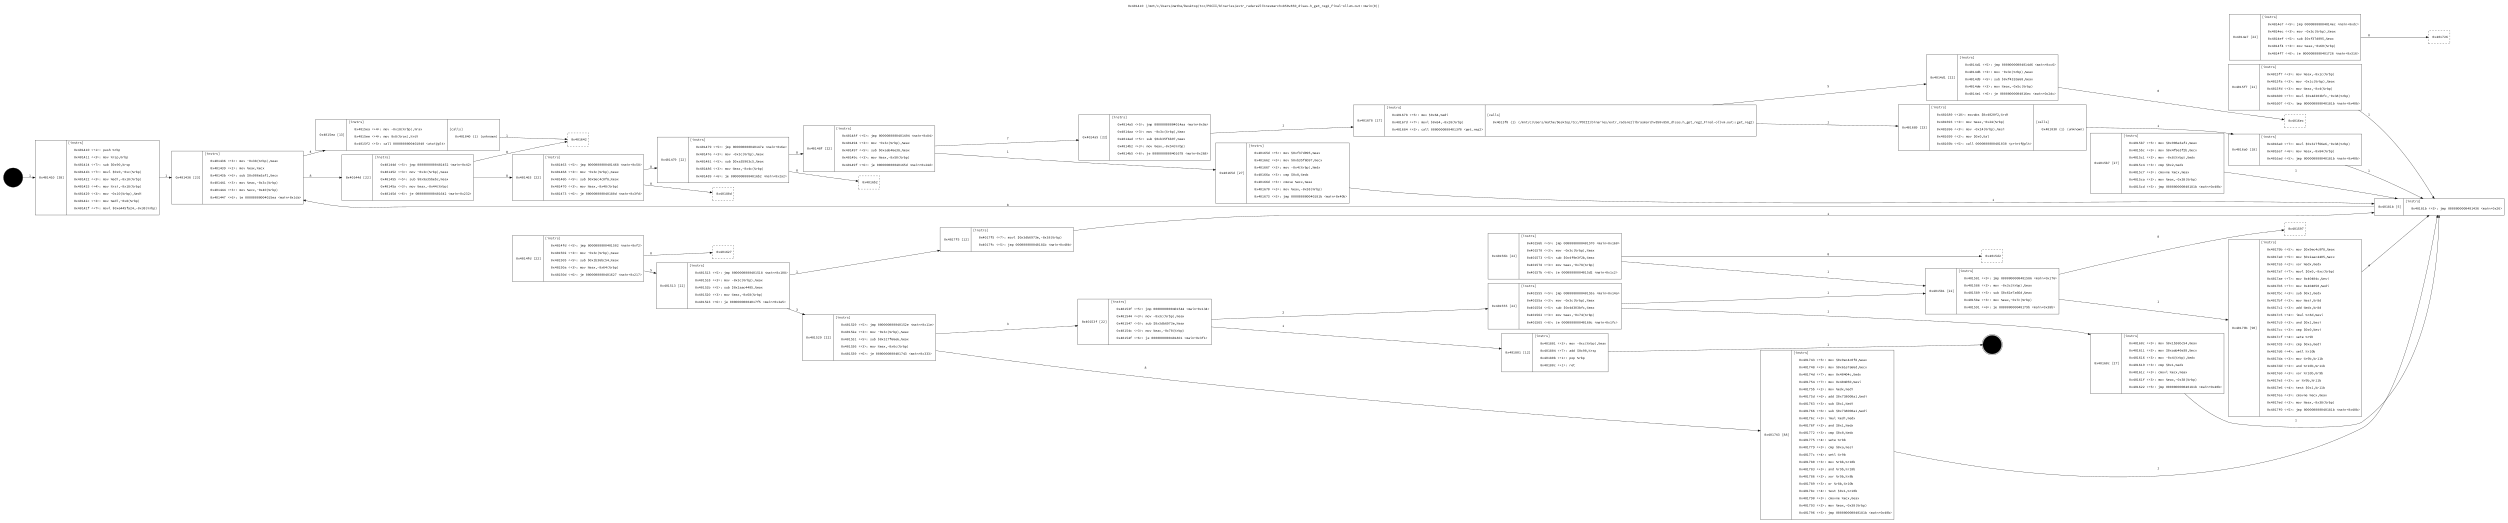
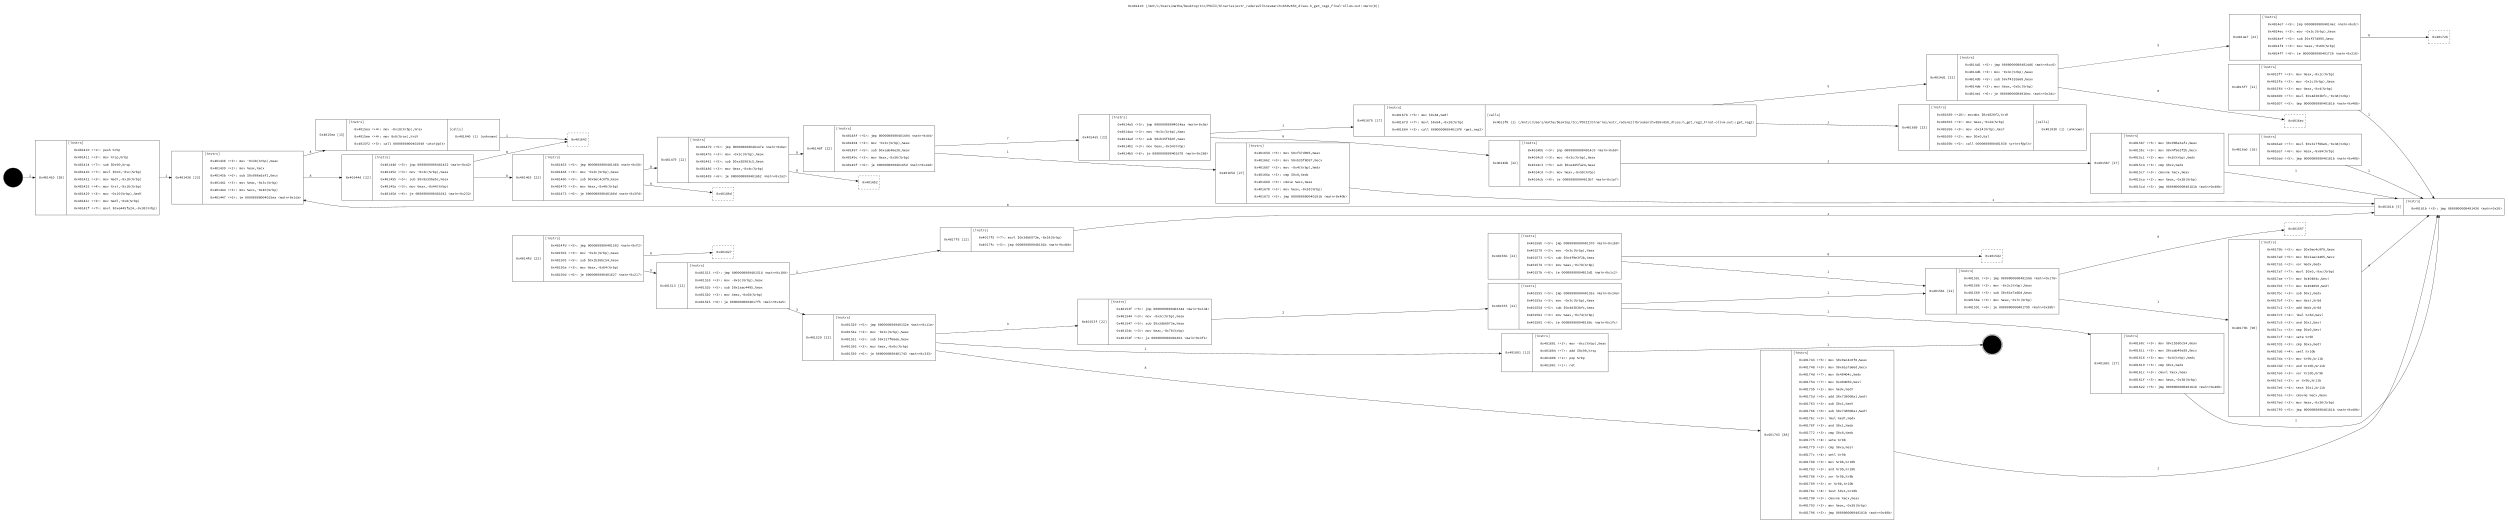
edge "0x4014d1 [22]" -> "0x4014e7 [22]": added, label "5"
edge "0x401689 [23]" -> "0x4016a0 [18]": removed, label "1"
node "0x4014bb [22]": added
edge "0x40153f [22]" -> "0x401801 [12]": now "0x401529 [22]" -> "0x401801 [12]"
